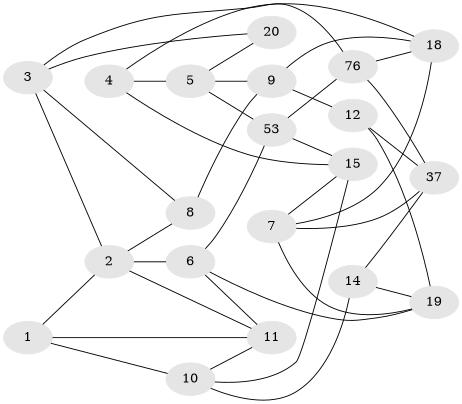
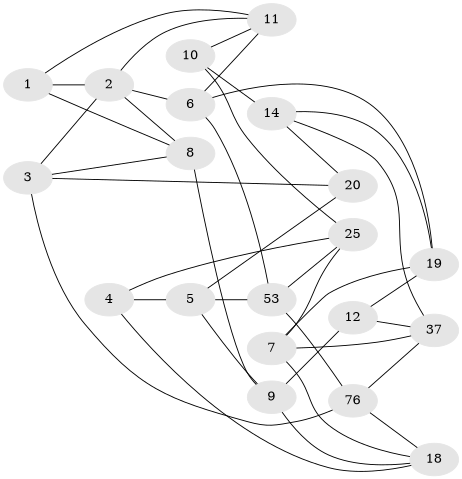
edge "14" -- "20": added
node "15": label "15" -> "25"
edge "1" -- "10": now "1" -- "8"
